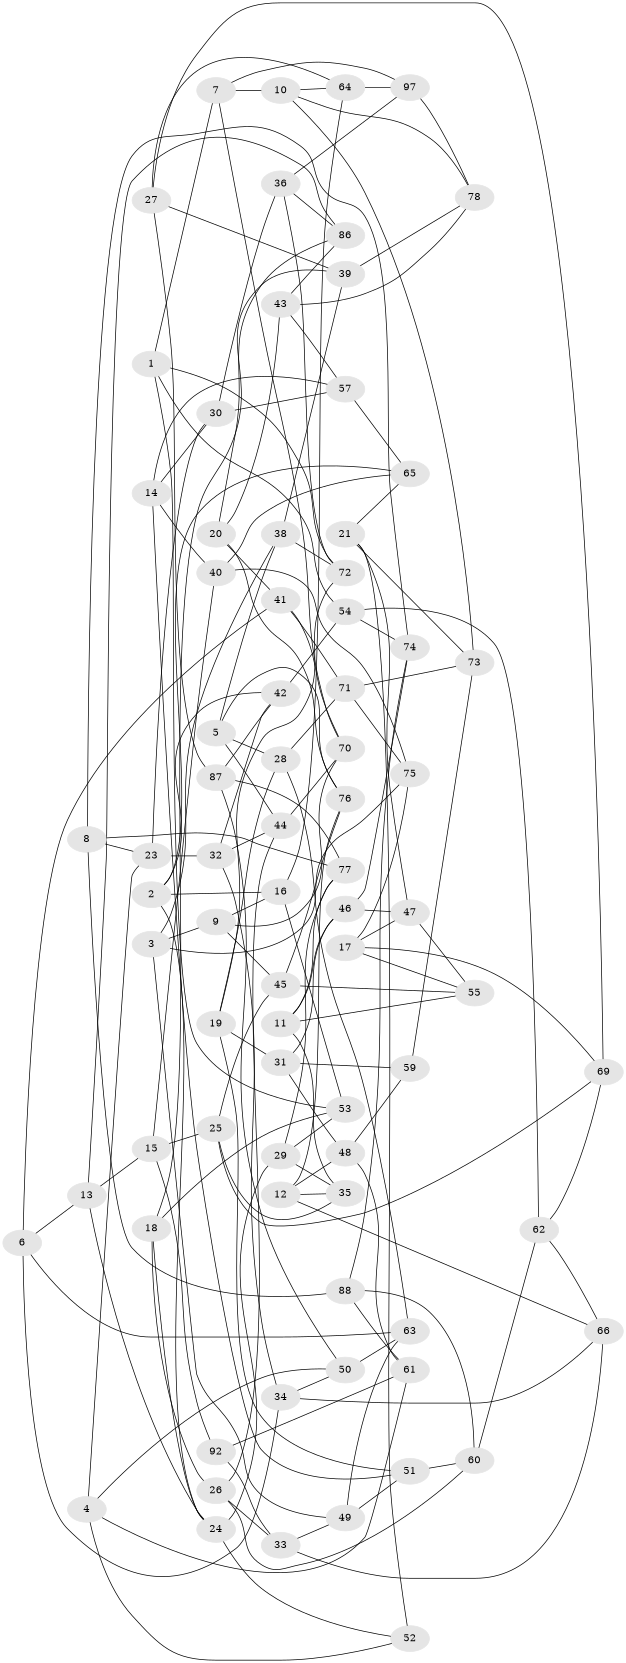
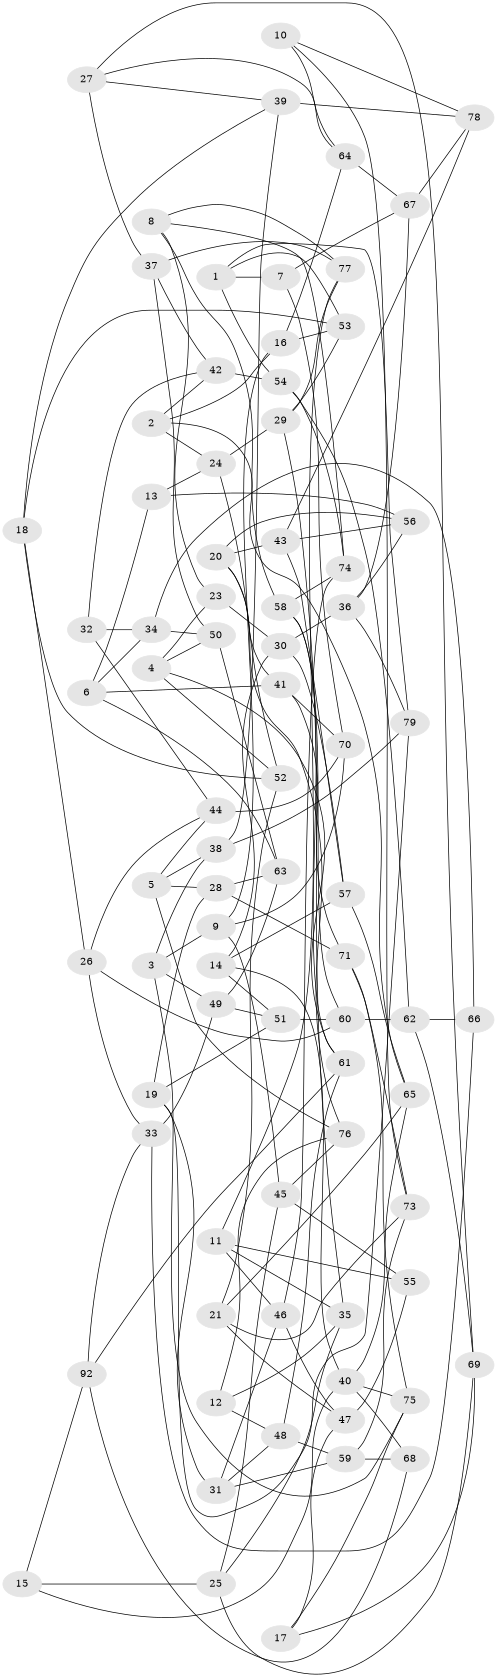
node "97": label "97" -> "67"
edge "7" -- "10": removed
node "86": label "86" -> "56"
node "72": label "72" -> "79"
node "87": label "87" -> "37"
edge "23" -- "32": removed
edge "17" -- "55": removed
edge "15" -- "13": removed
edge "12" -- "66": removed
node "88": label "88" -> "58"
edge "18" -- "24": now "18" -- "52"
node "68": added
